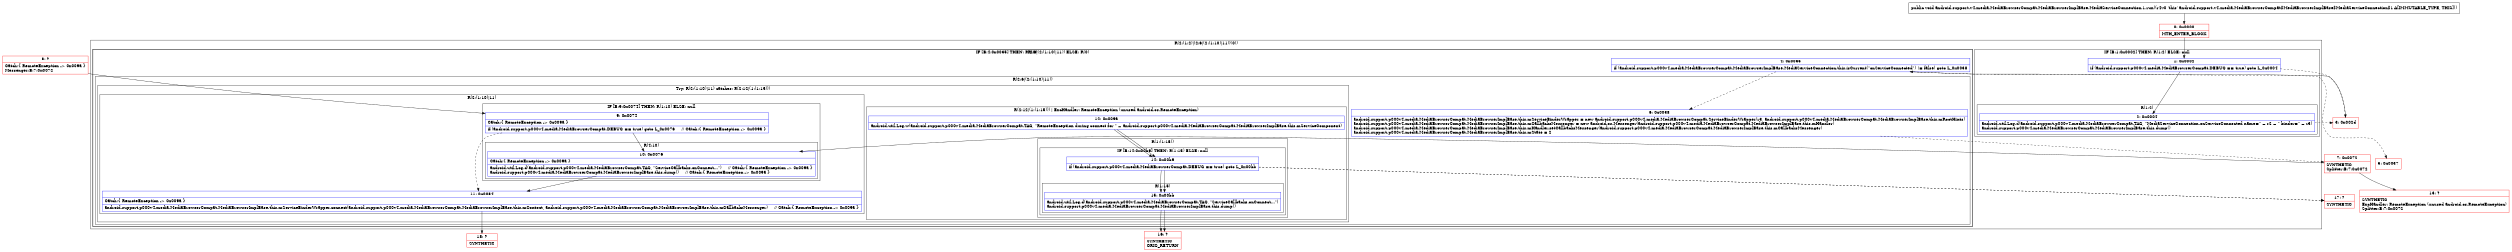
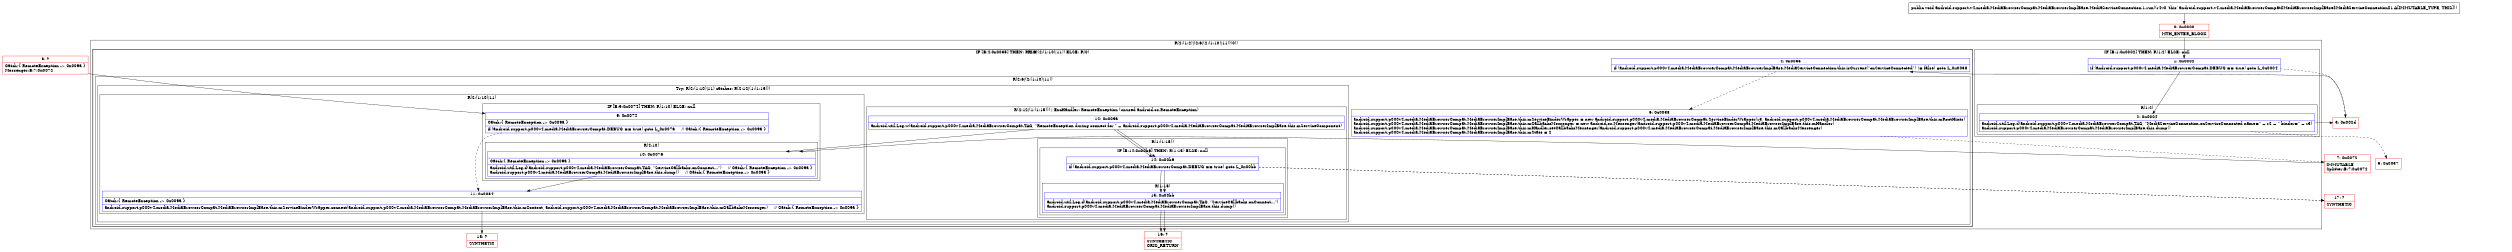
edge "4: 0x0035" -> "5: 0x0037": now "2: 0x0004" -> "5: 0x0037"
edge "2: 0x0004" -> "3: 0x002d": style dashed -> solid
edge "9: 0x0074" -> "10: 0x0076": now "12: 0x009a" -> "10: 0x0076"
node "7: 0x0072": text "SYNTHETIC" -> "IMMUTABLE"
node "13: ?": removed
